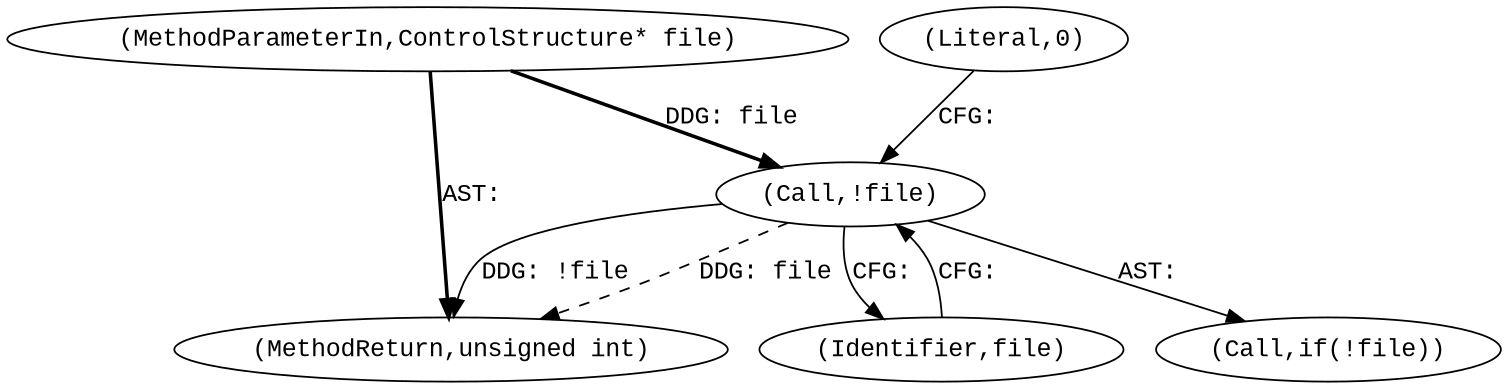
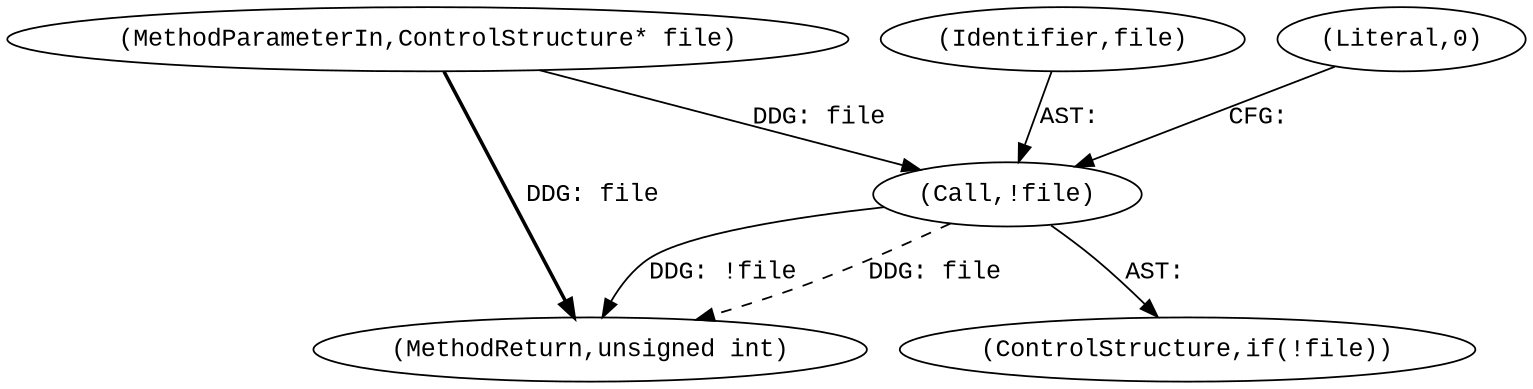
edge "(MethodParameterIn,ControlStructure* file)" -> "(Call,!file)": style bold -> solid
edge "(MethodParameterIn,ControlStructure* file)" -> "(MethodReturn,unsigned int)": label "AST: " -> "DDG: file"
edge "(Call,!file)" -> "(Identifier,file)": removed, label "CFG:"
edge "(Identifier,file)" -> "(Call,!file)": label "CFG: " -> "AST: "
node "(Call,if(!file))": label "(Call,if(!file))" -> "(ControlStructure,if(!file))"
